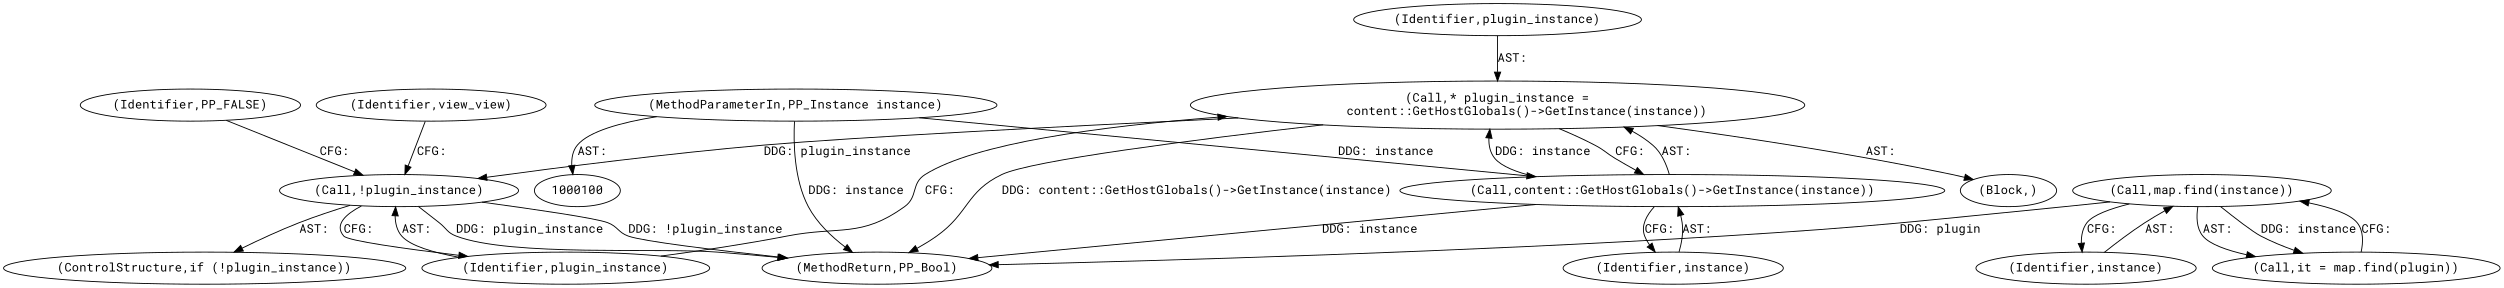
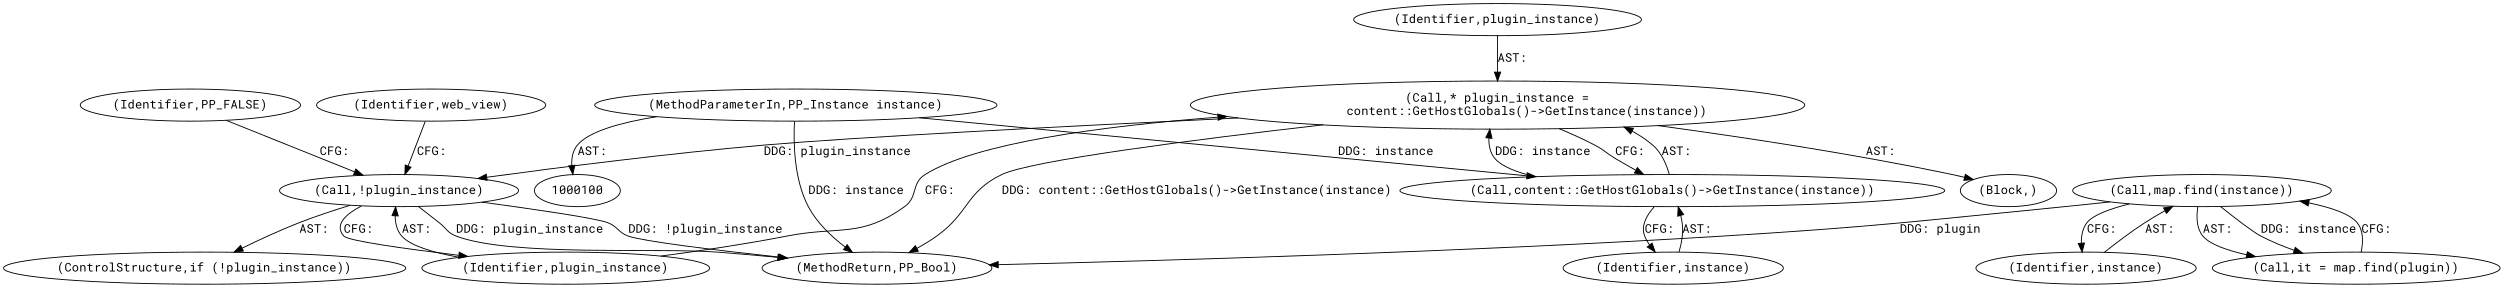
node "(Identifier,view_view)": label "(Identifier,view_view)" -> "(Identifier,web_view)"
edge "(Call,content::GetHostGlobals()->GetInstance(instance))" -> "(MethodReturn,PP_Bool)": removed, label "DDG: instance"
